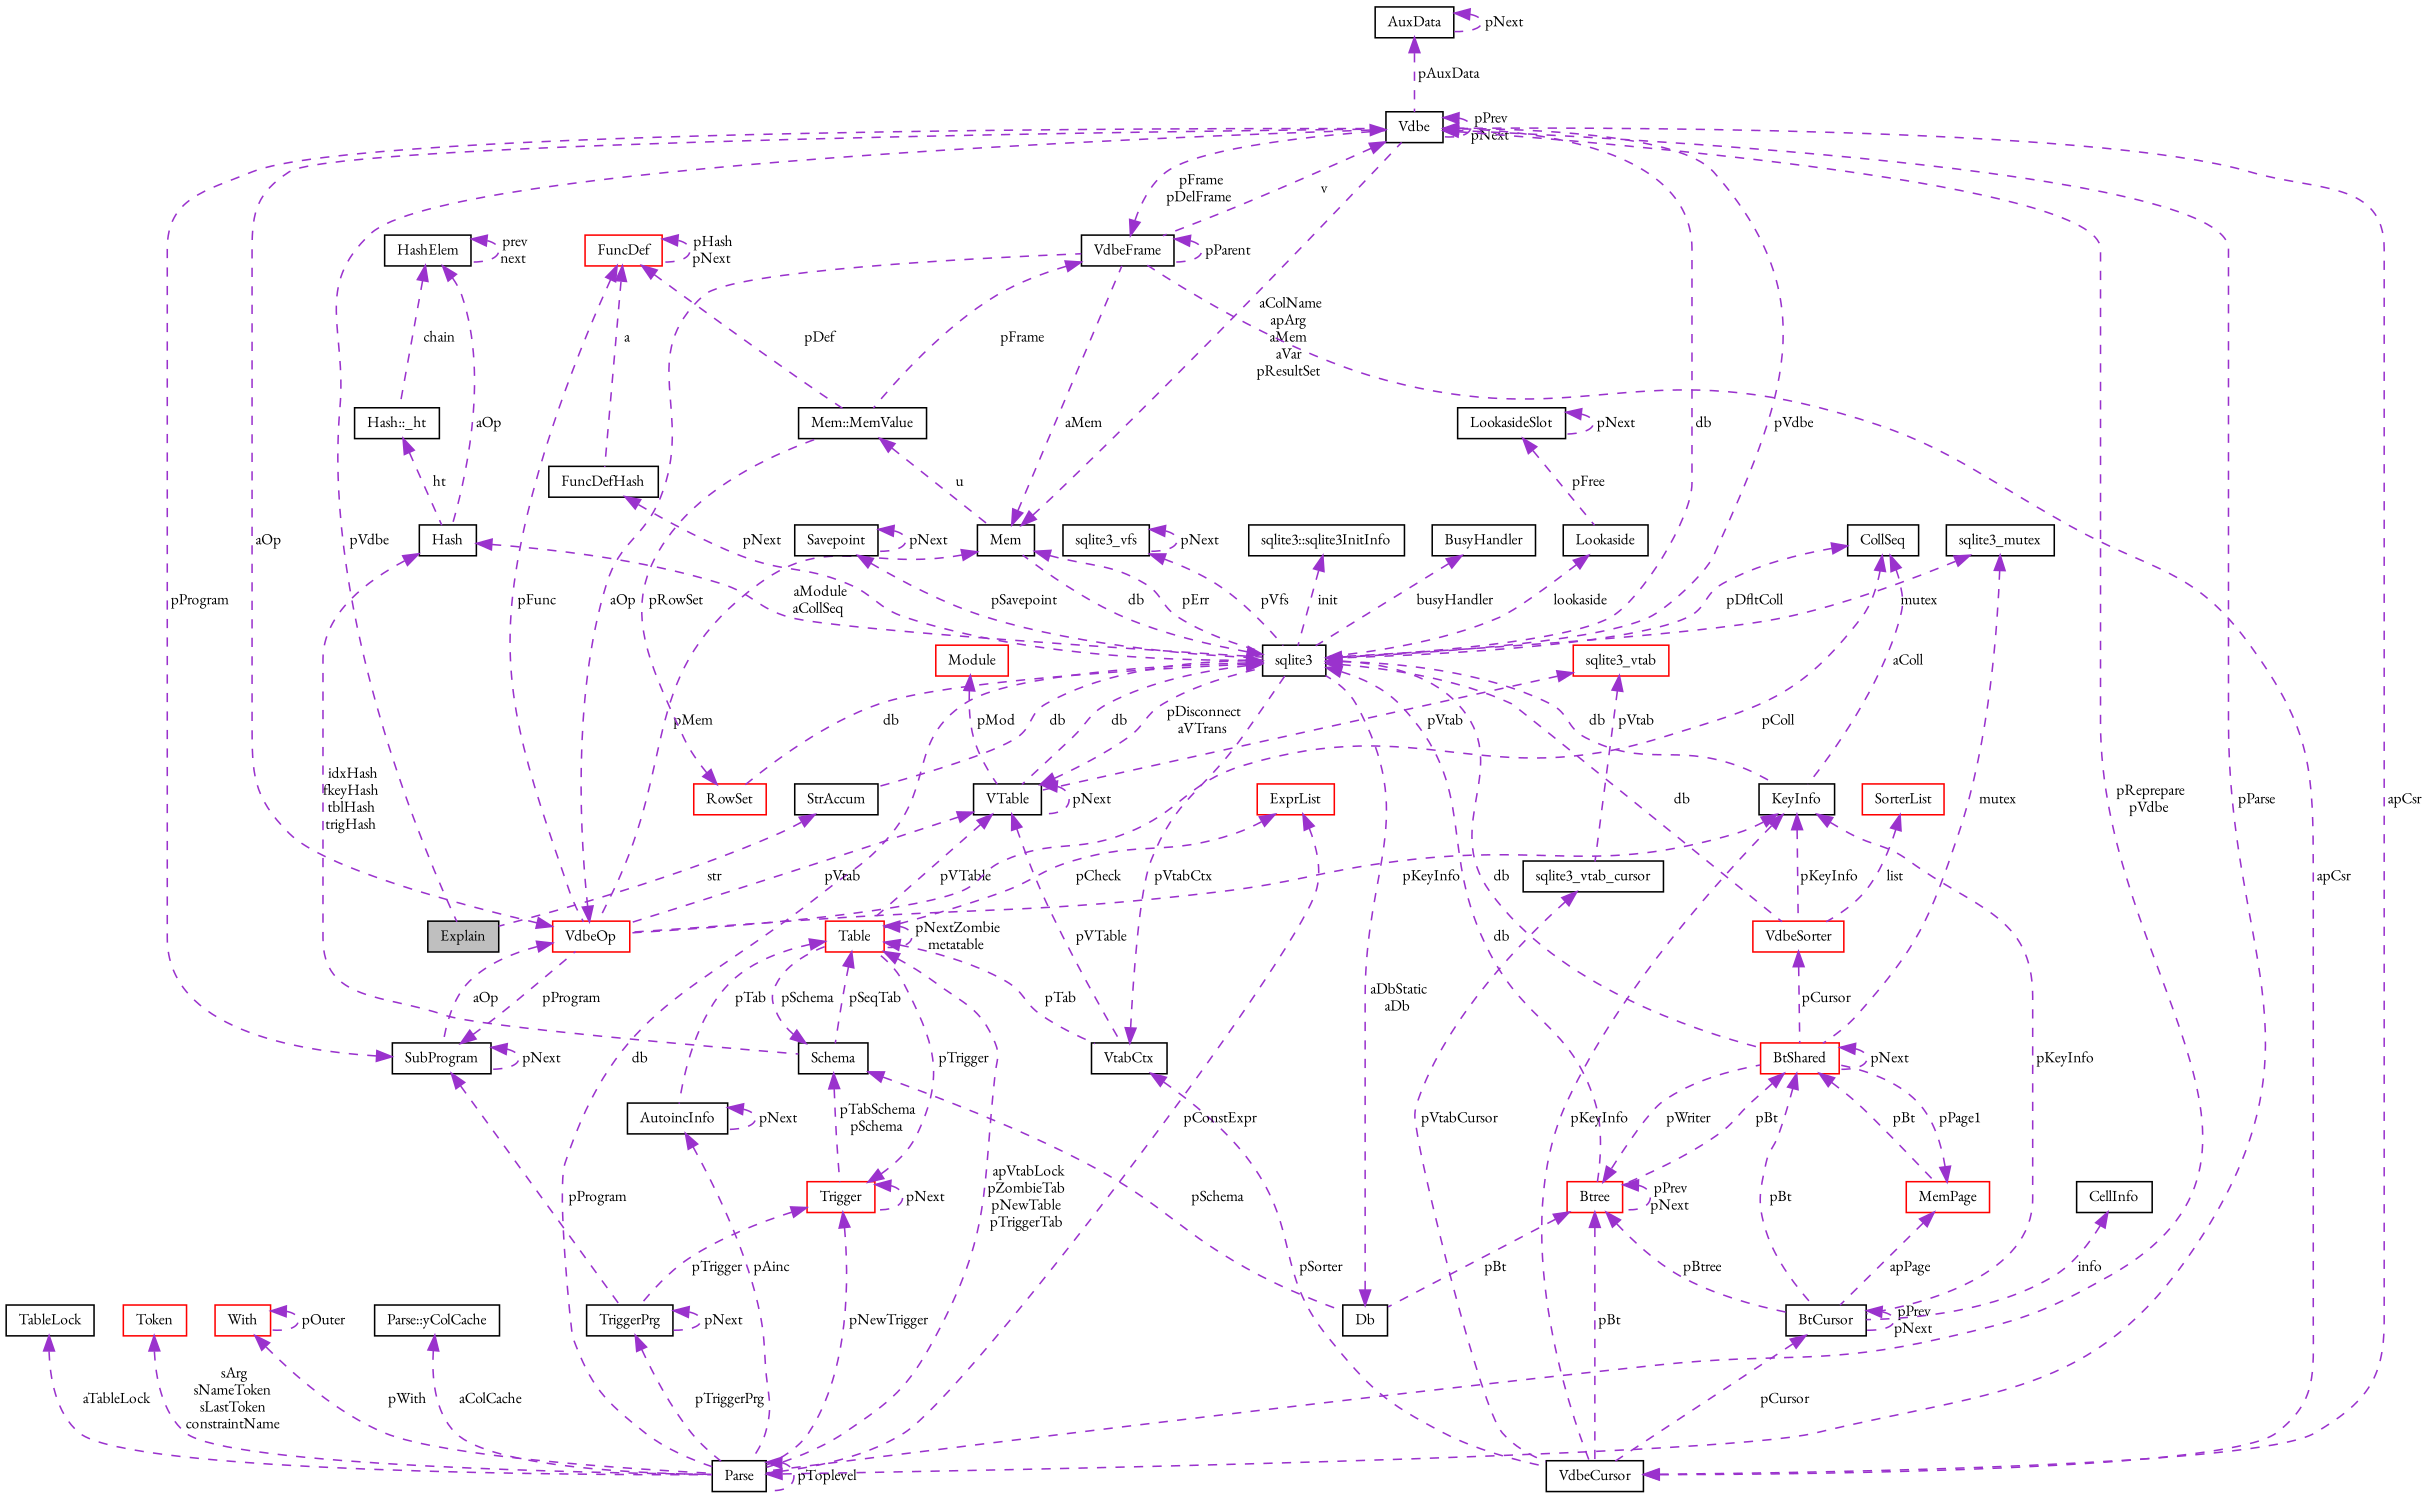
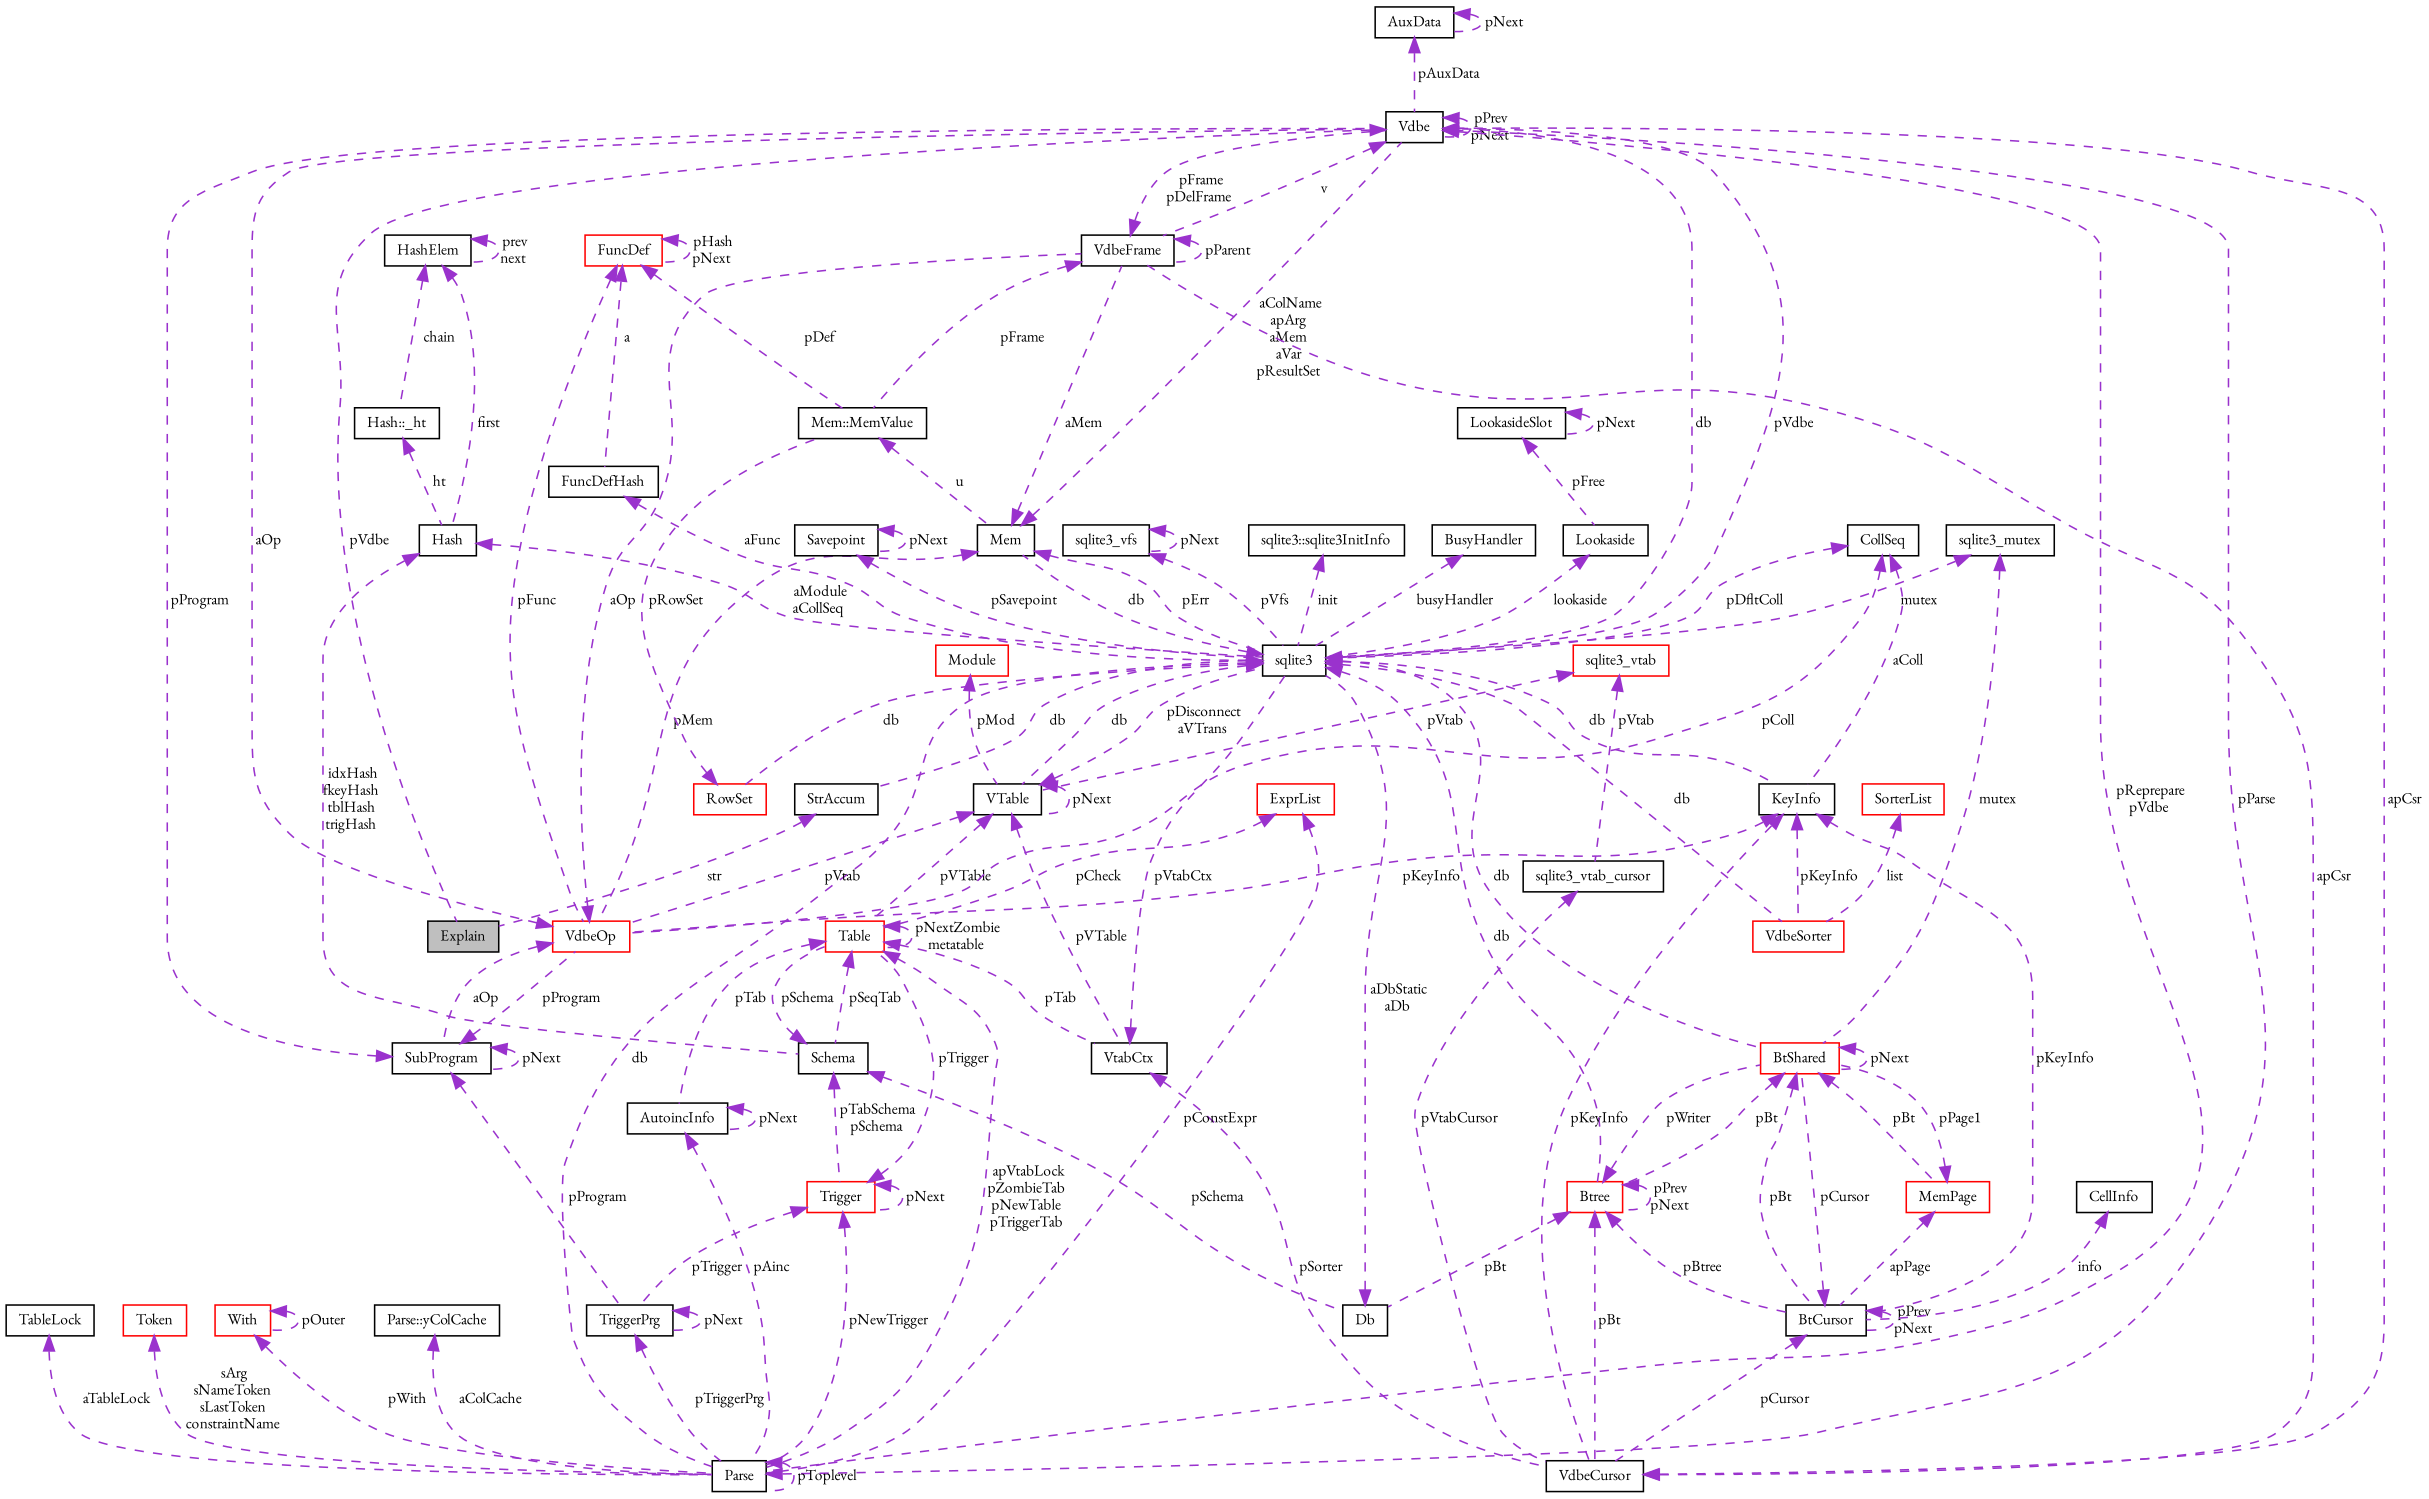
edge "Hash" -> "HashElem": label " aOp" -> " first"
edge "sqlite3" -> "FuncDefHash": label " pNext" -> " aFunc"
edge "BtShared" -> "VdbeSorter": now "BtShared" -> "BtCursor"
